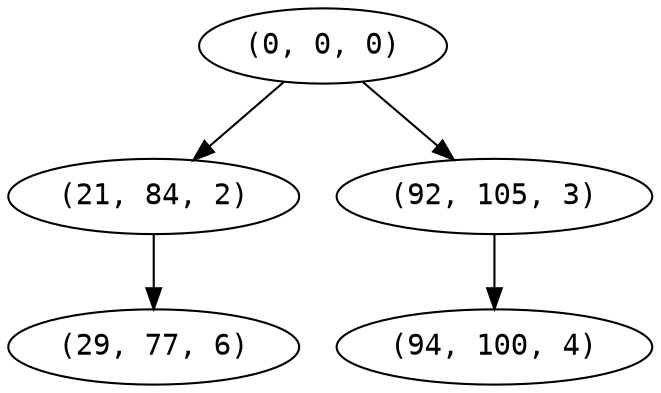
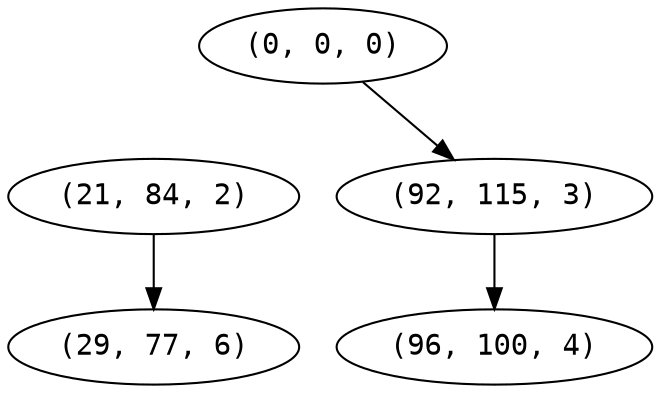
edge "(0, 0, 0)" -> "(21, 84, 2)": removed
node "(92, 105, 3)": label "(92, 105, 3)" -> "(92, 115, 3)"
node "(94, 100, 4)": label "(94, 100, 4)" -> "(96, 100, 4)"
